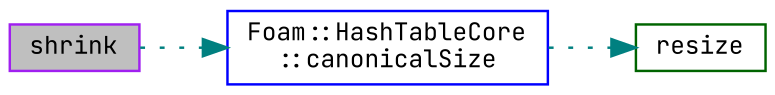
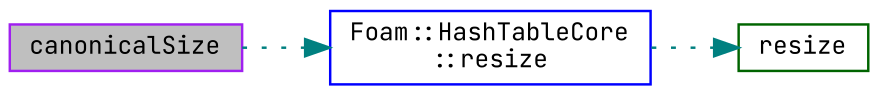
node "shrink": label "shrink" -> "canonicalSize"
node "Foam::HashTableCore ::canonicalSize": label "Foam::HashTableCore ::canonicalSize" -> "Foam::HashTableCore ::resize"
